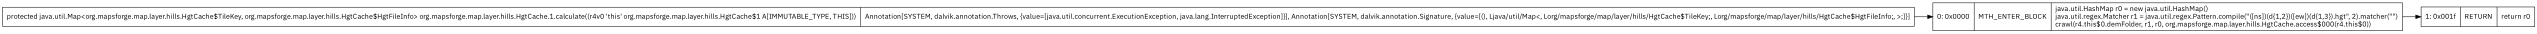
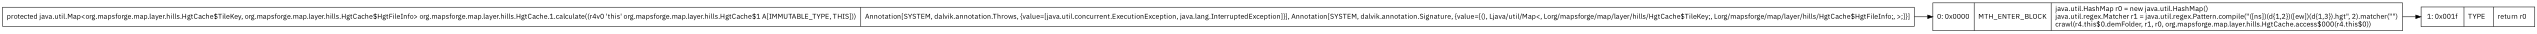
node "1: 0x001f": text "RETURN" -> "TYPE"
